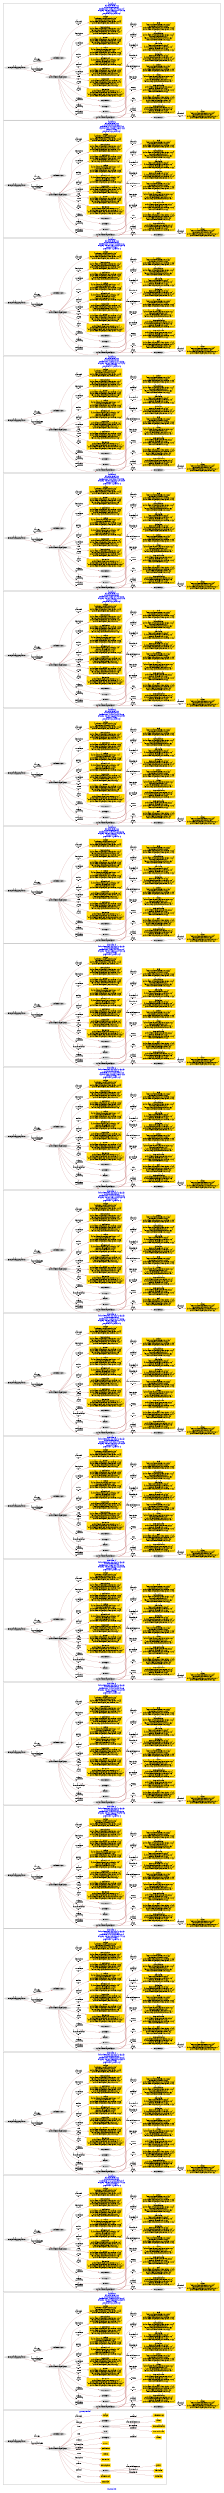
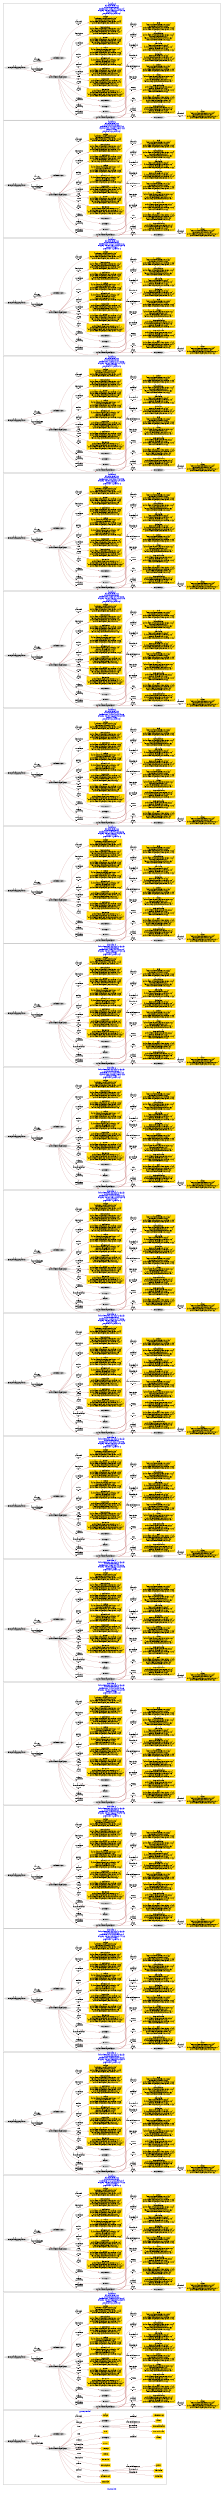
edge "Person2" -> "sitterBirthDate": label "prefLabel" -> "dateOfBirth"
node "Title": fillcolor lightgray -> gold
node "CreditLine": label "CreditLine" -> "Concept"
